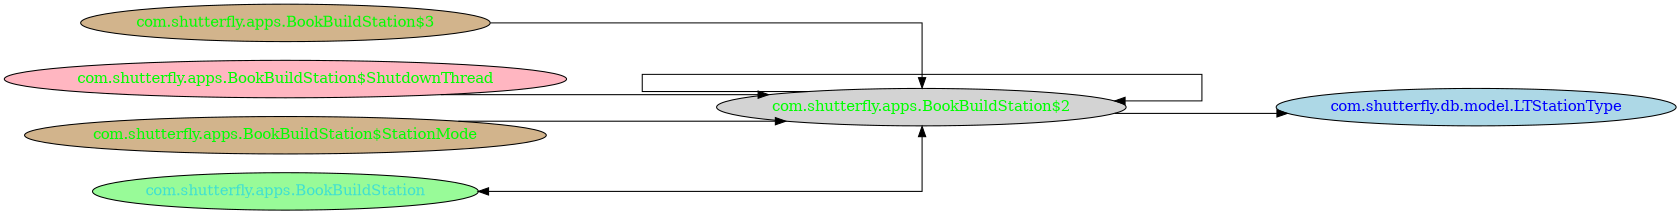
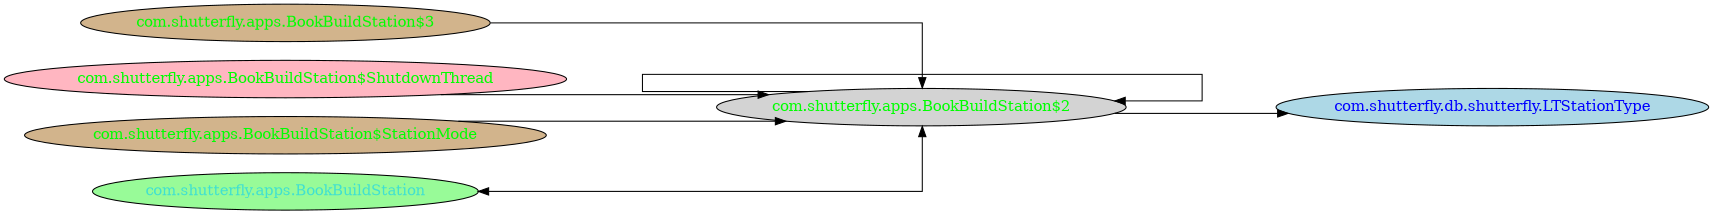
node "com.shutterfly.db.model.LTStationType": label "com.shutterfly.db.model.LTStationType" -> "com.shutterfly.db.shutterfly.LTStationType"
